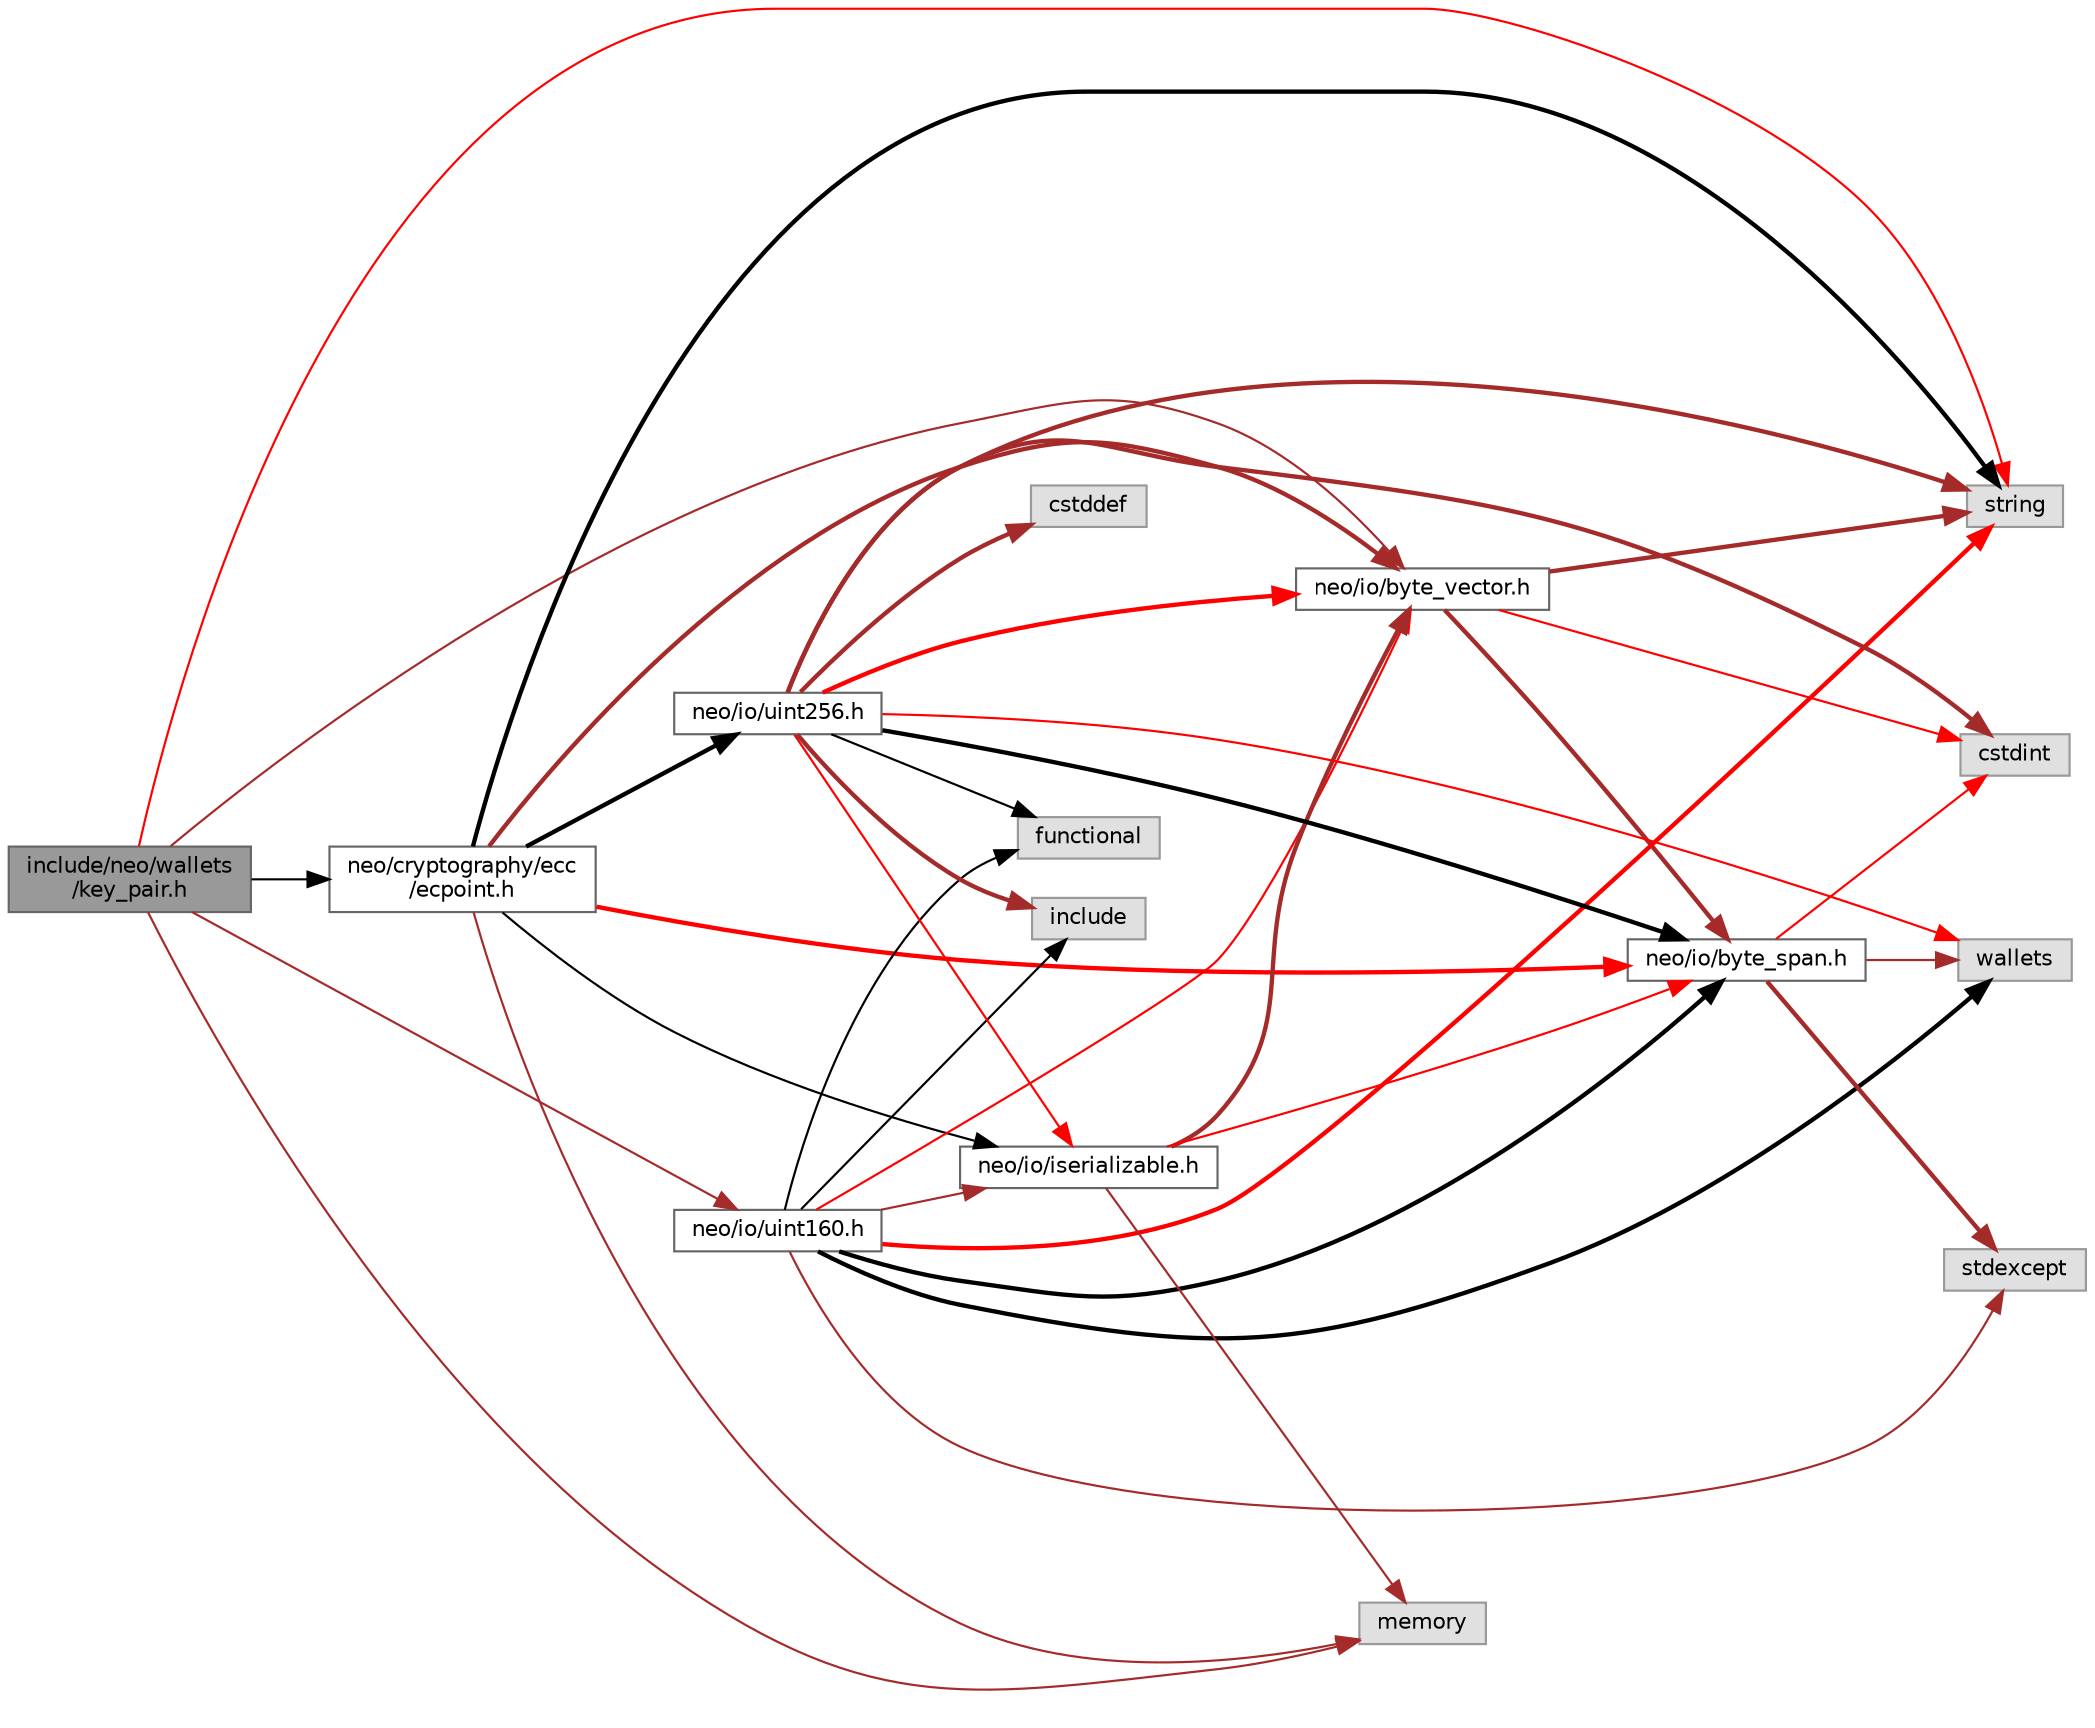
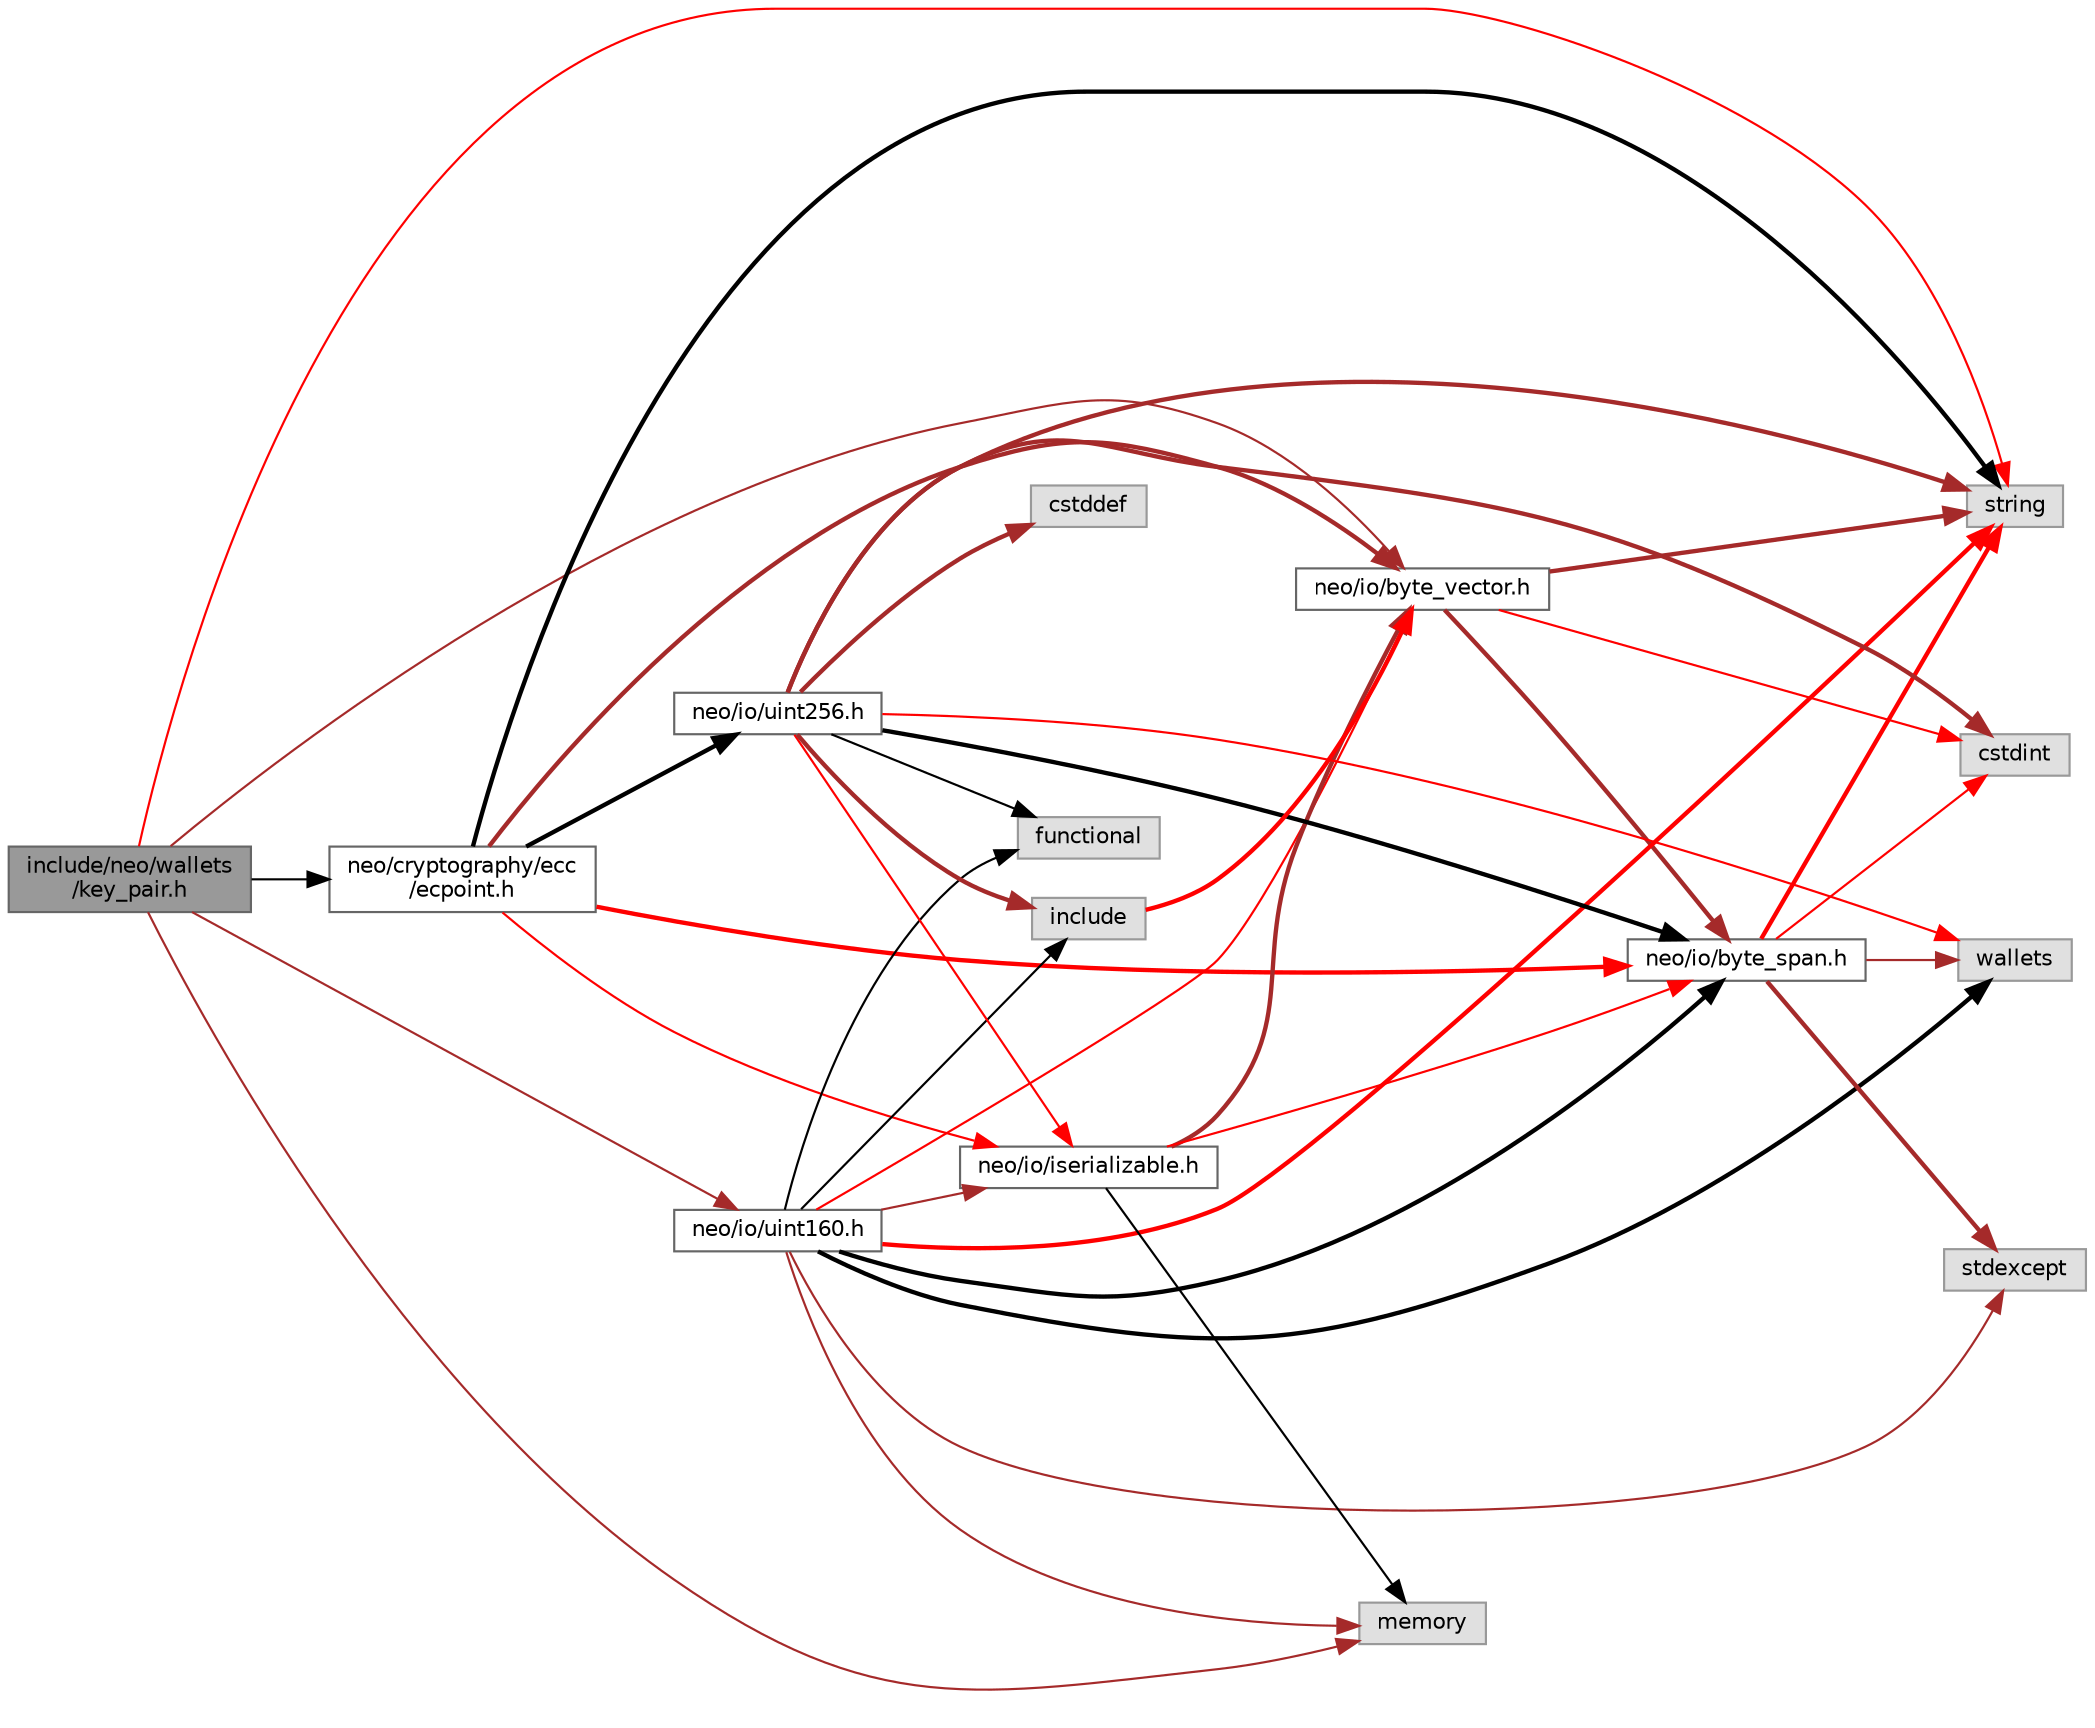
edge "neo/io/uint256.h" -> "neo/io/byte_vector.h": now "include" -> "neo/io/byte_vector.h"
edge "neo/io/byte_span.h" -> "string": added
edge "neo/cryptography/ecc /ecpoint.h" -> "neo/io/iserializable.h": color black -> red
edge "neo/io/iserializable.h" -> "memory": color brown -> black
edge "neo/cryptography/ecc /ecpoint.h" -> "memory": now "neo/io/uint160.h" -> "memory"
